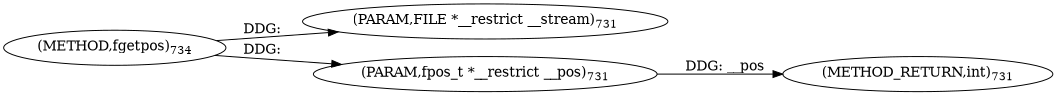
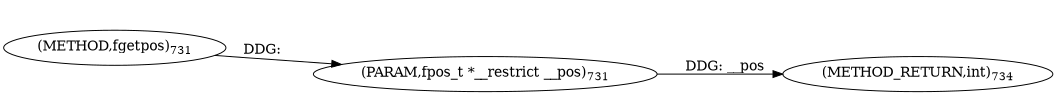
node "(PARAM,FILE *__restrict __stream)": removed
node "(METHOD,fgetpos)": text "734" -> "731"
node "(METHOD_RETURN,int)": text "731" -> "734"
